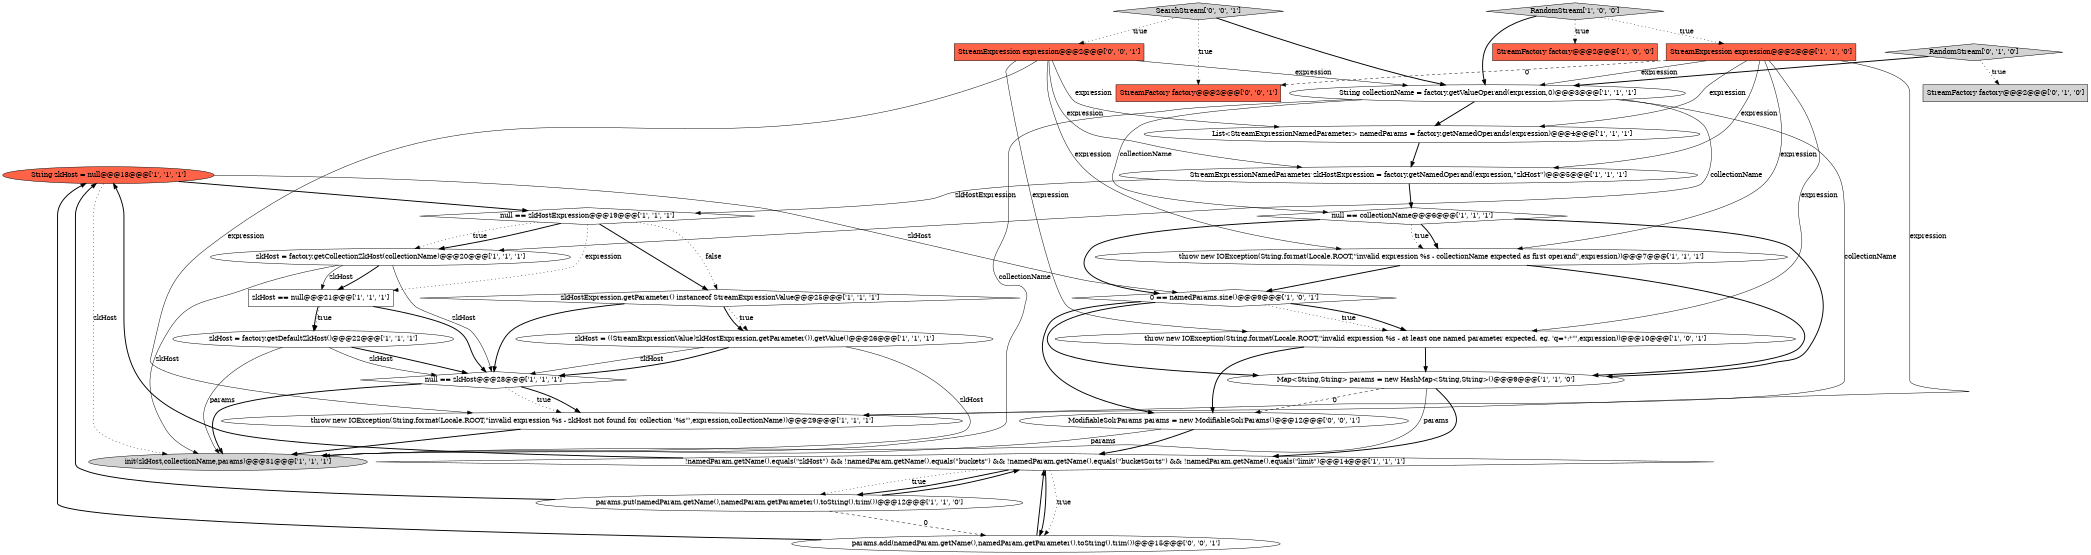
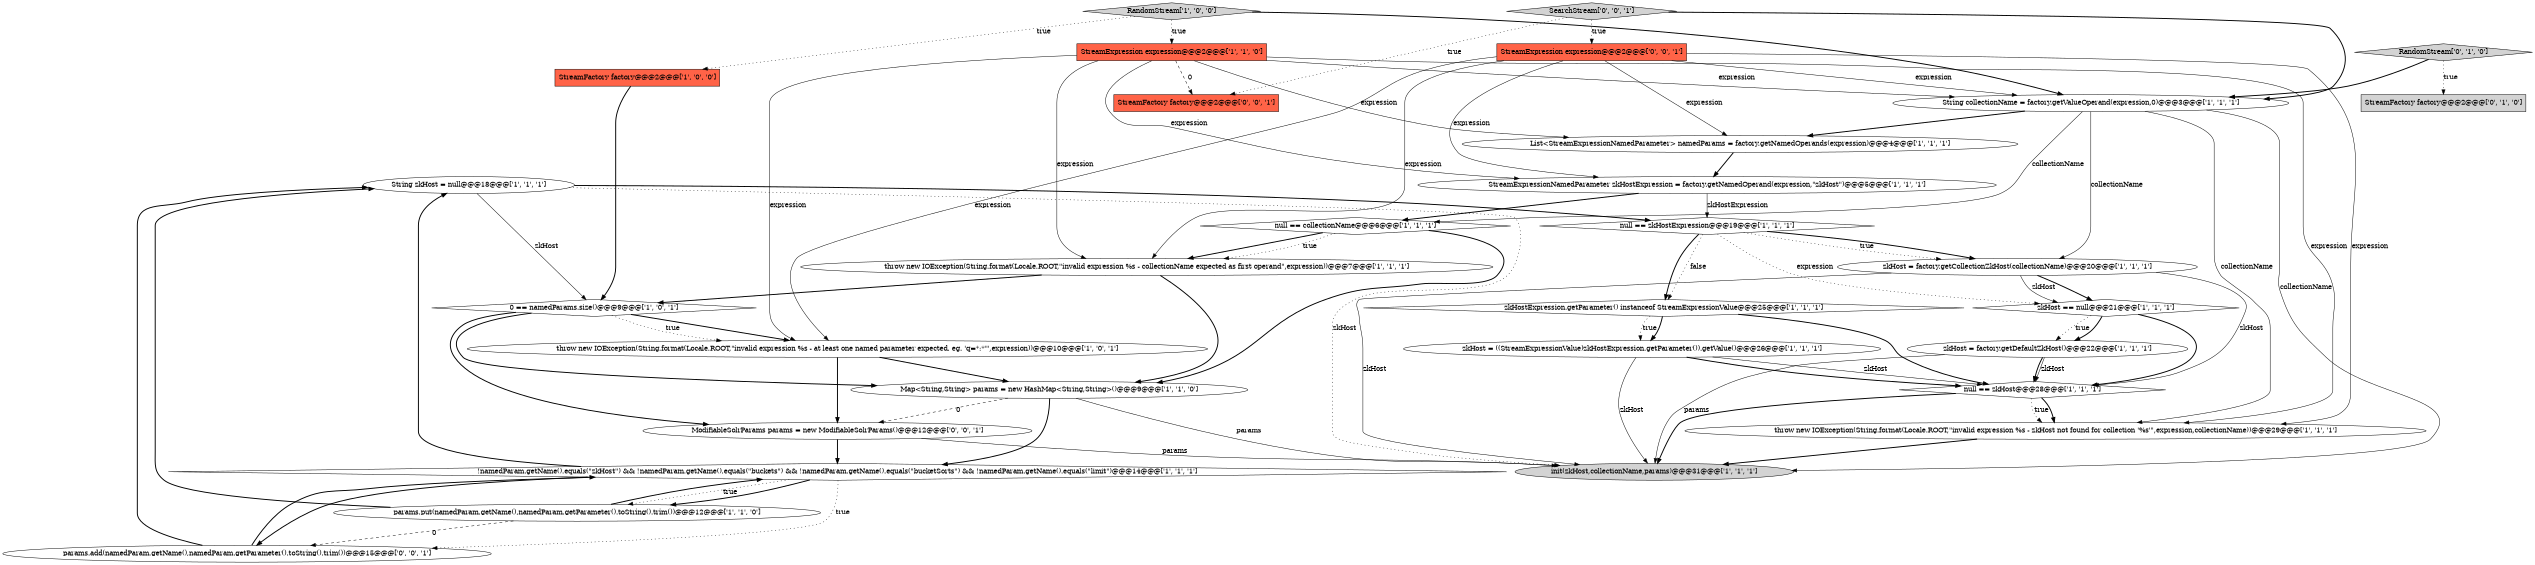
node "String zkHost = null@@@18@@@['1', '1', '1']": fillcolor tomato -> white
edge "null == collectionName@@@6@@@['1', '1', '1']" -> "0 == namedParams.size()@@@9@@@['1', '0', '1']": now "StreamFactory factory@@@2@@@['1', '0', '0']" -> "0 == namedParams.size()@@@9@@@['1', '0', '1']"
node "zkHost == null@@@21@@@['1', '1', '1']": shape box -> diamond
